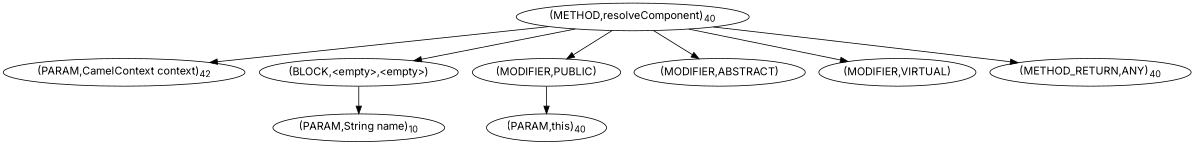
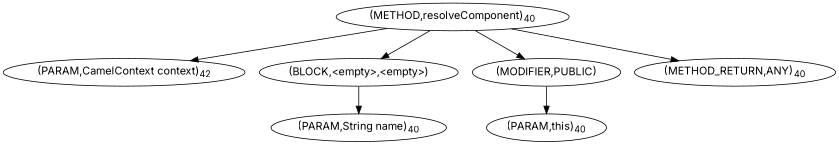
node "(MODIFIER,ABSTRACT)": removed
node "(MODIFIER,VIRTUAL)": removed
node "(PARAM,String name)": text "10" -> "40"
